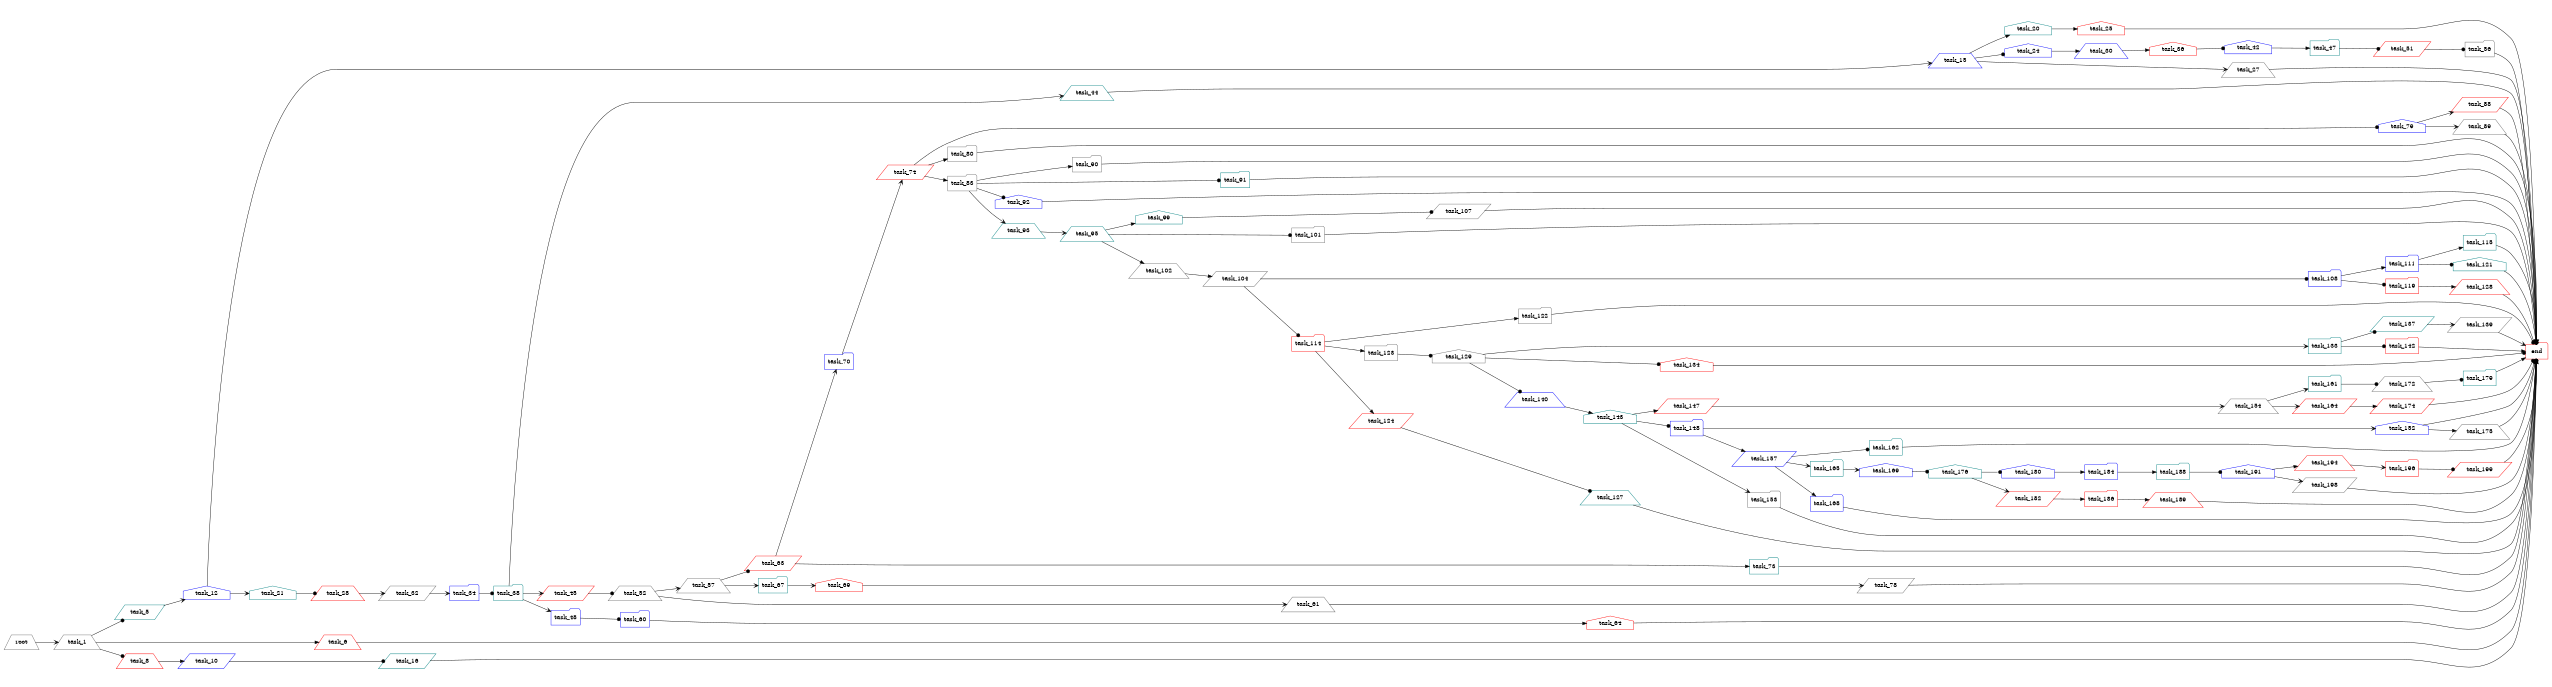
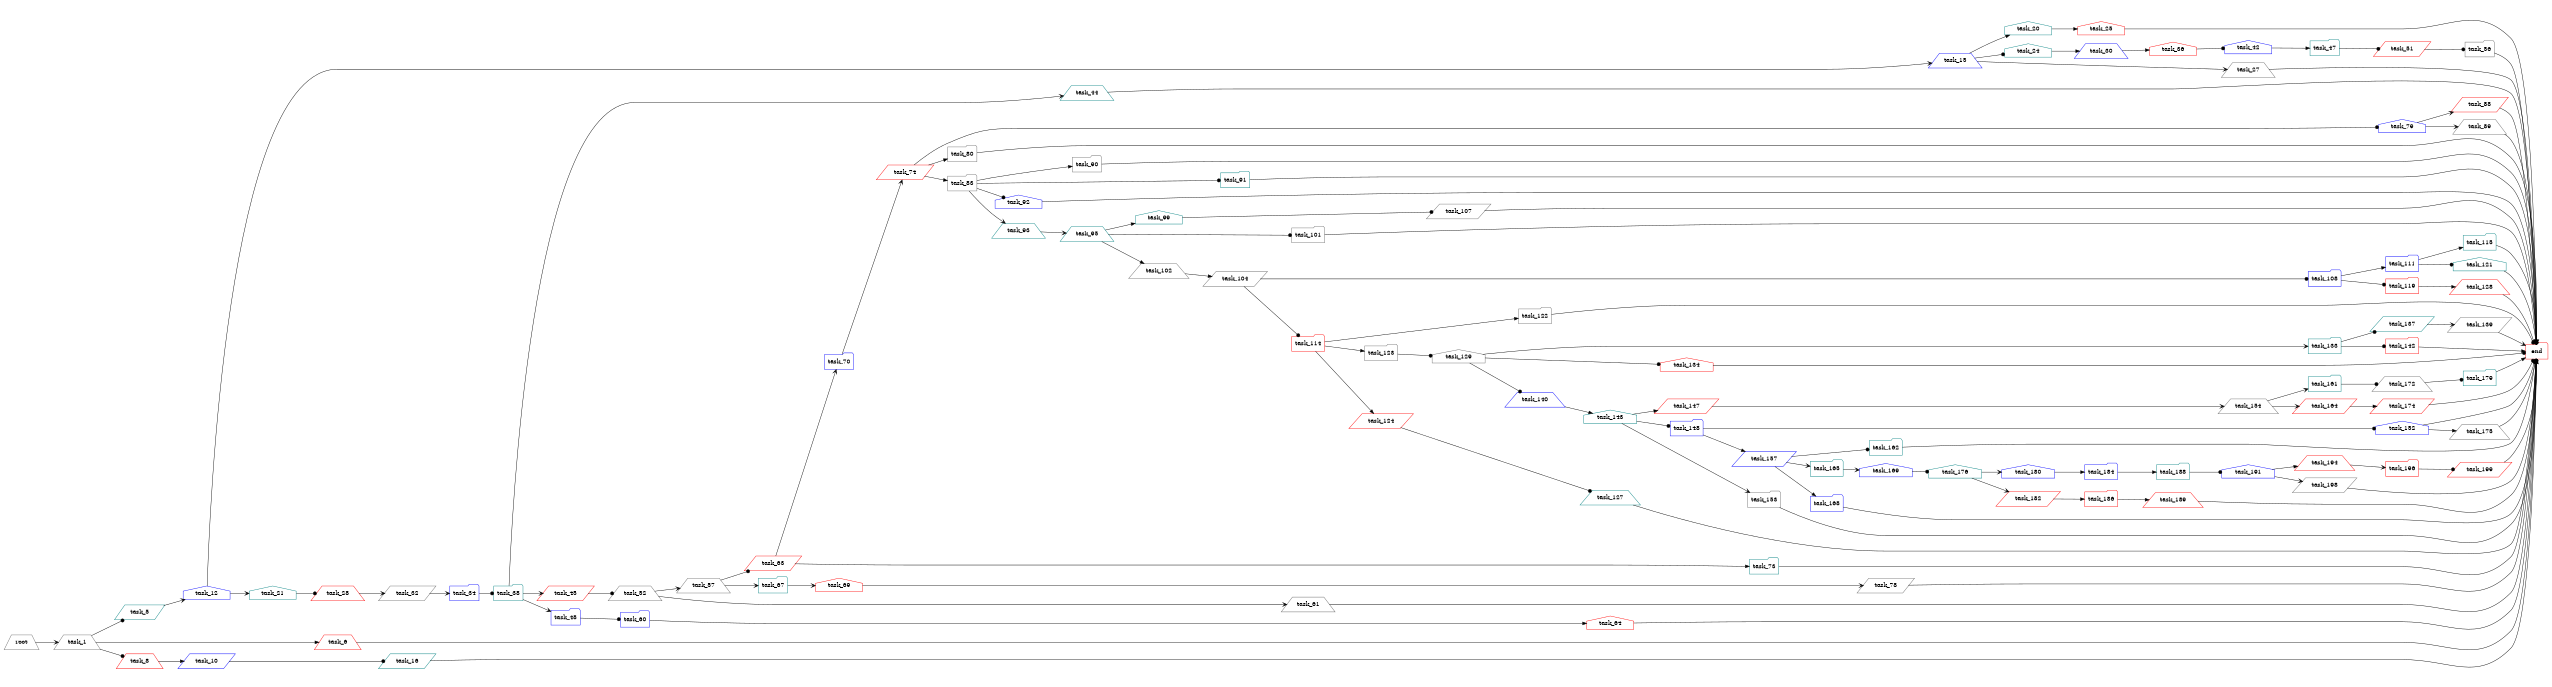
node "task_24": color blue -> teal
edge "task_148" -> "task_152": arrowhead vee -> dot
edge "task_176" -> "task_180": arrowhead dot -> vee
